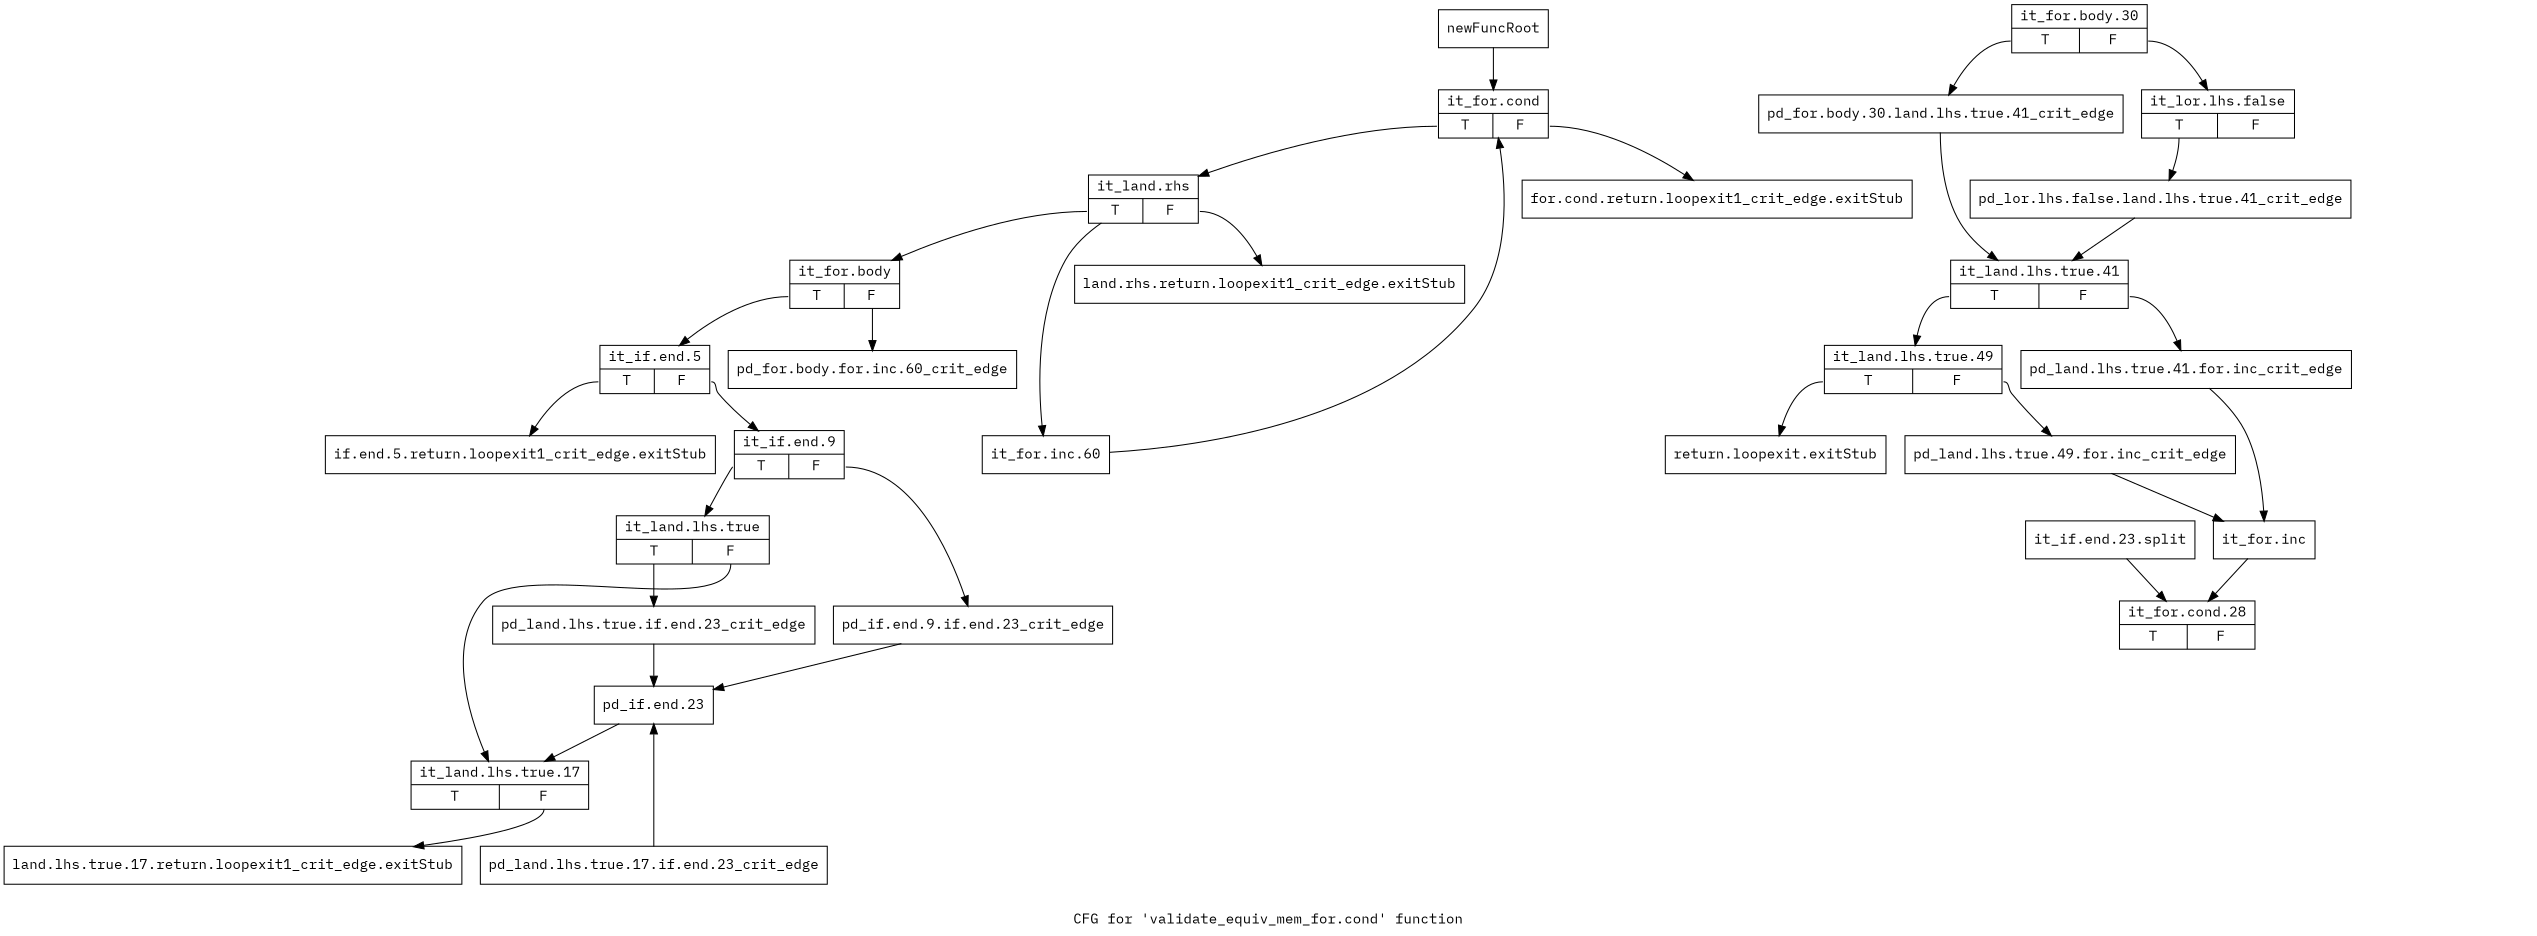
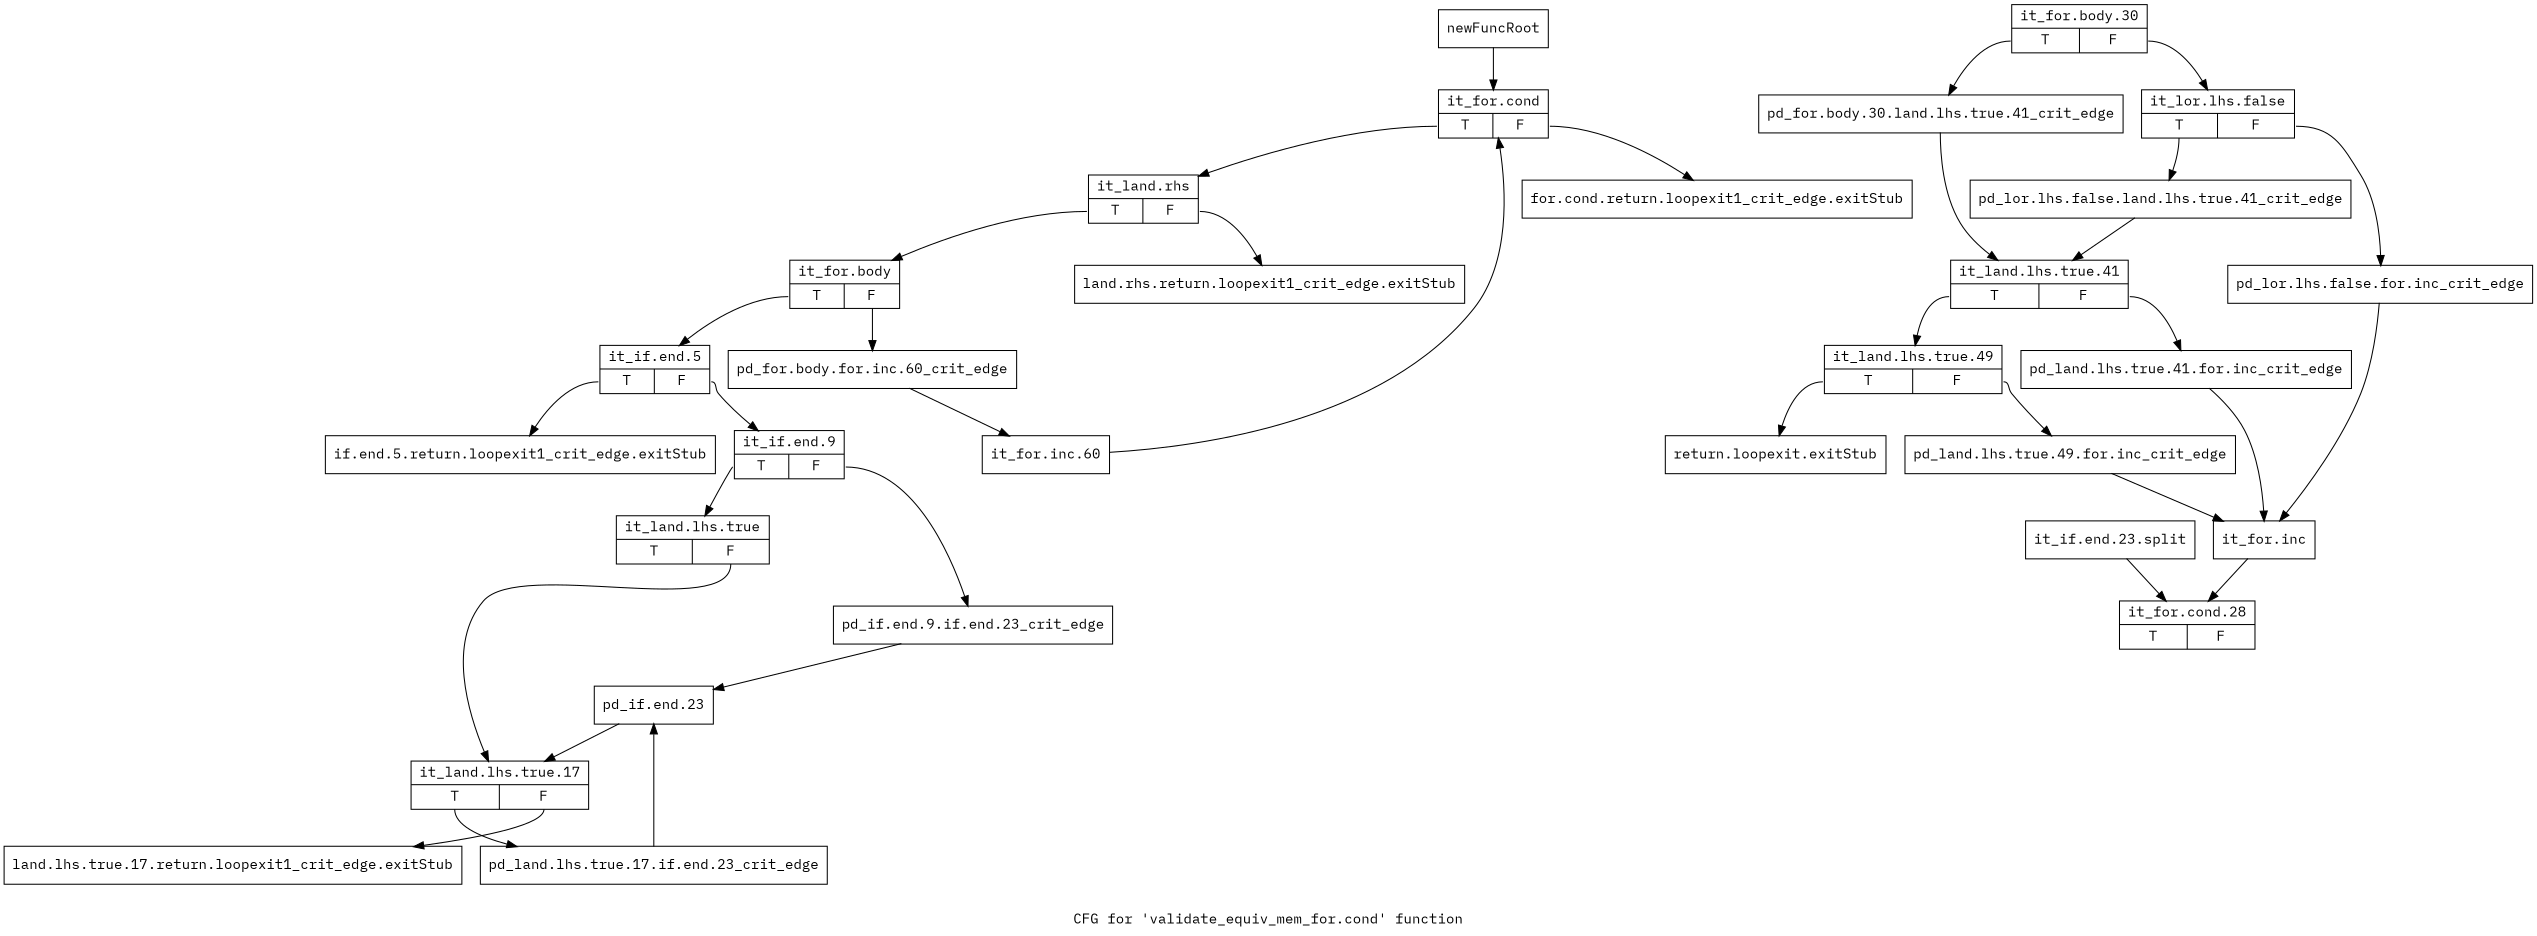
node "pd_lor.lhs.false.for.inc_crit_edge": added
edge "it_land.rhs" -> "it_for.inc.60": now "pd_for.body.for.inc.60_crit_edge" -> "it_for.inc.60"
node "pd_land.lhs.true.if.end.23_crit_edge": removed
edge "it_land.lhs.true.17" -> "pd_land.lhs.true.17.if.end.23_crit_edge": added
